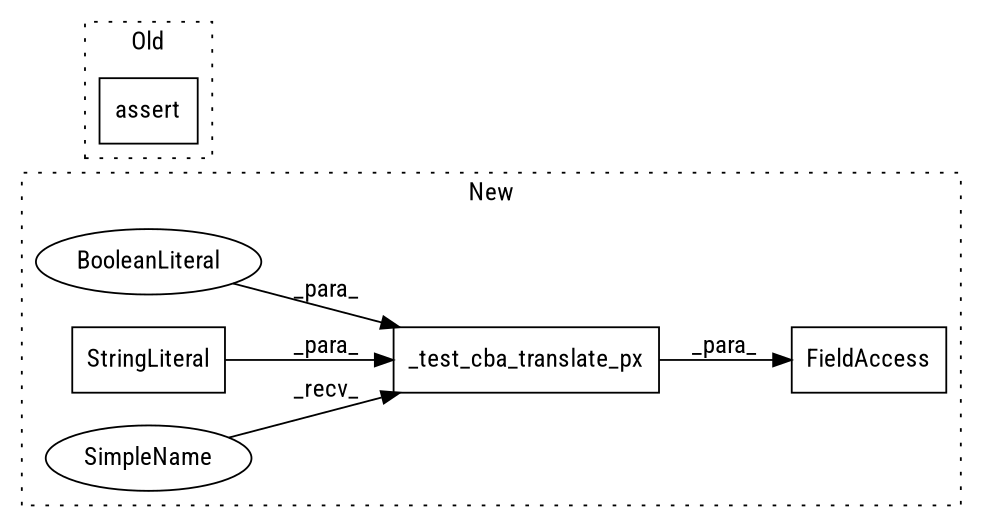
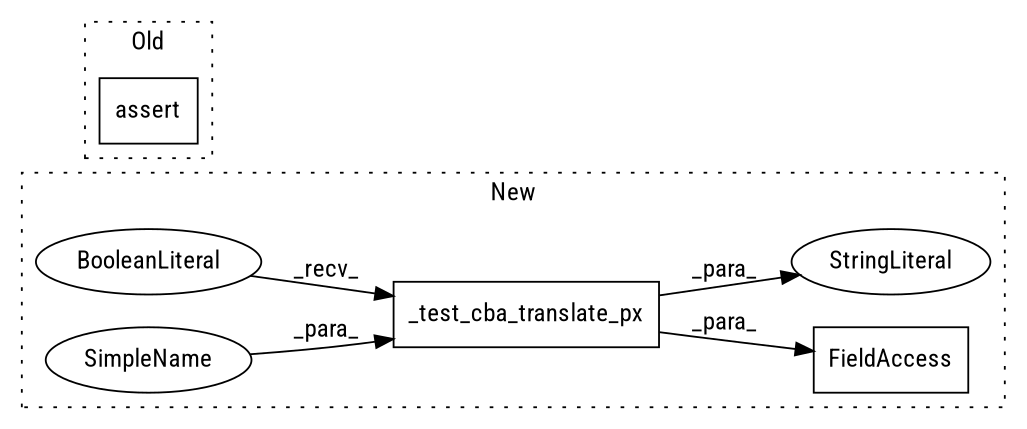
edge "BooleanLiteral" -> "_test_cba_translate_px": label "_para_" -> "_recv_"
node "StringLiteral": shape box -> ellipse
edge "StringLiteral" -> "_test_cba_translate_px": reversed
edge "SimpleName" -> "_test_cba_translate_px": label "_recv_" -> "_para_"
